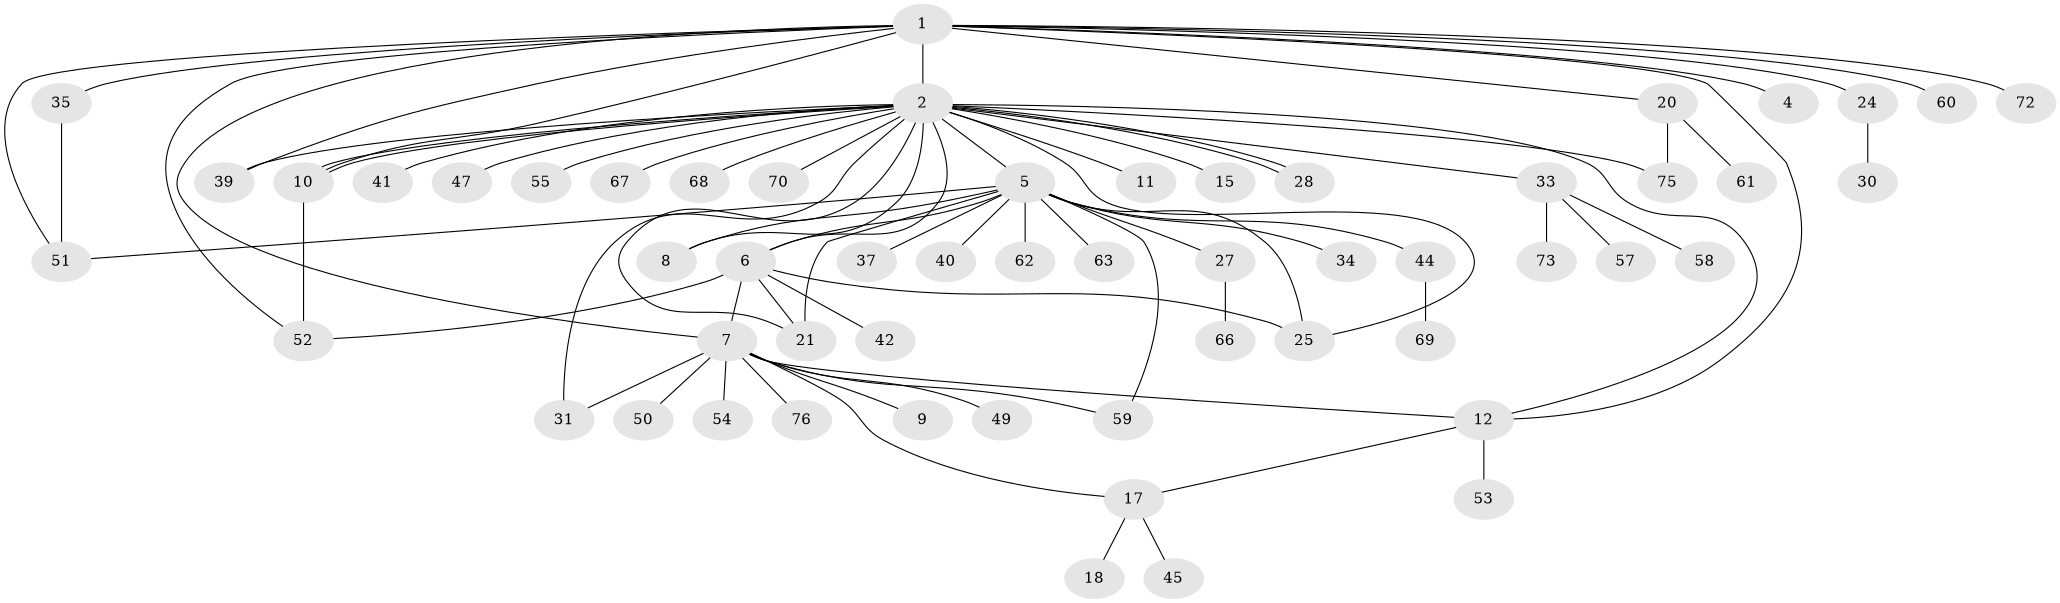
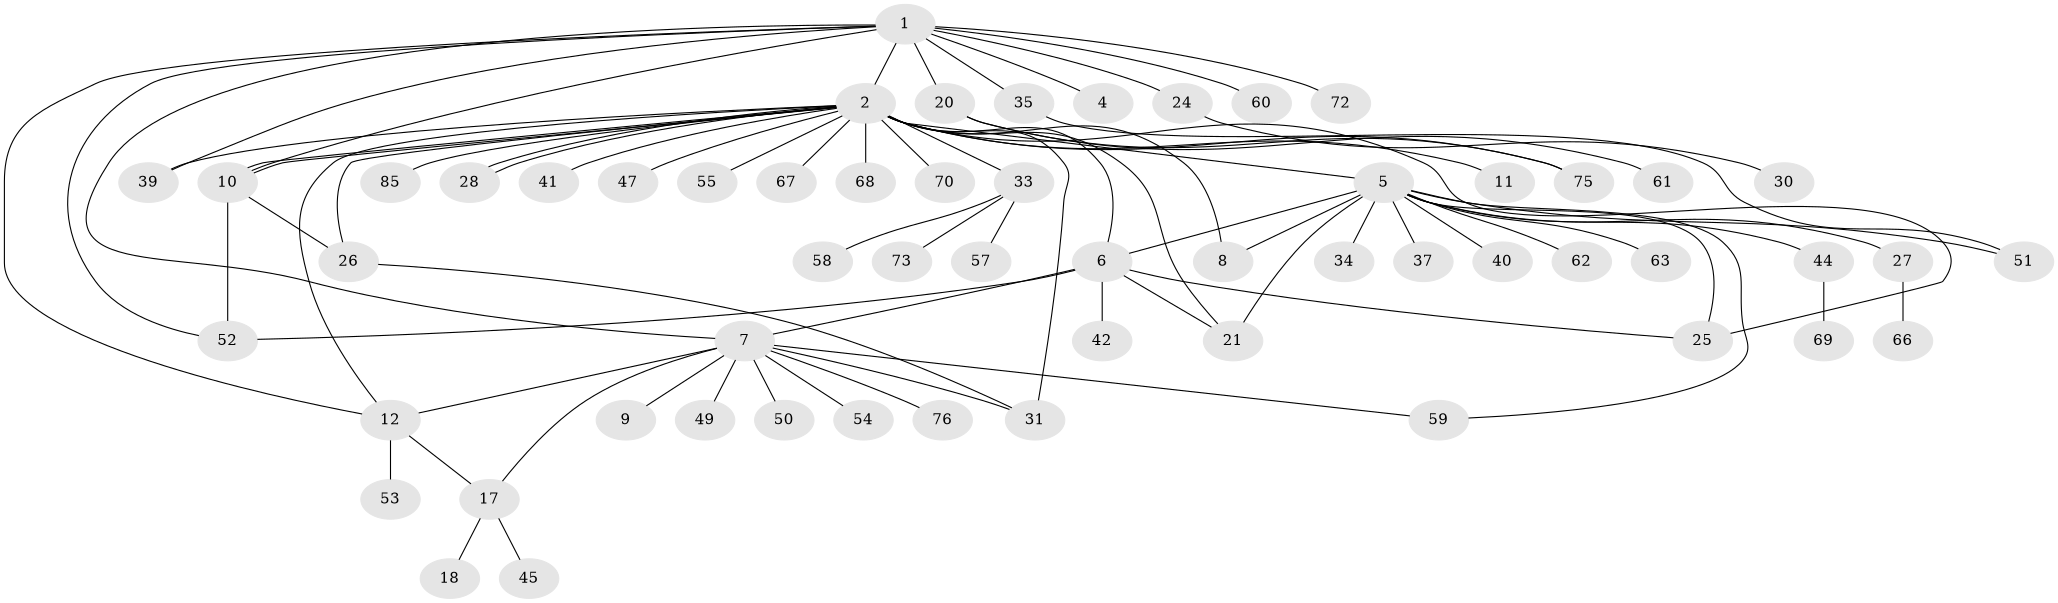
edge "1" -- "51": removed
node "15": label "15" -> "85"
node "26": added
